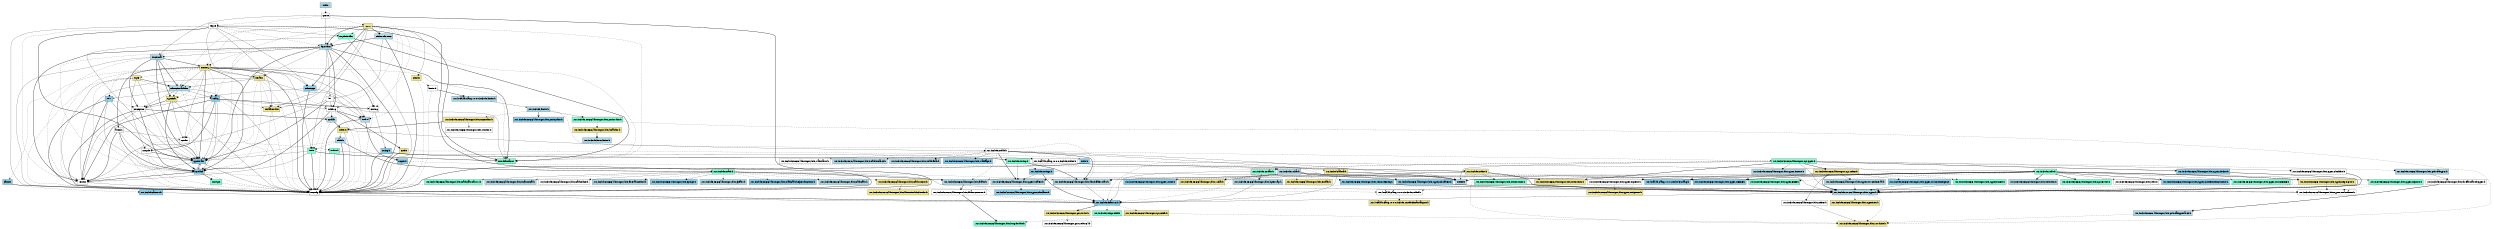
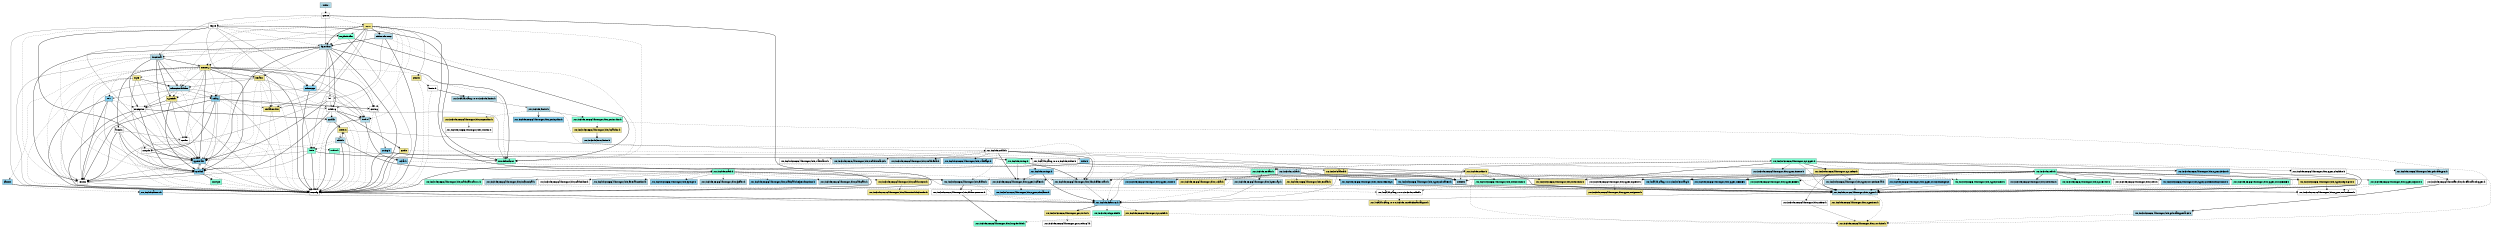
edge "/usr/include/x86_64-linux-gnu/bits/xopen_lim.h" -> "stdlib.h": now "math.h" -> "stdlib.h"
node "xopen.h": label "xopen.h" -> "wchar.h"
node "/usr/include/x86_64-linux-gnu/bits/thread-shared-types.h": label "/usr/include/x86_64-linux-gnu/bits/thread-shared-types.h" -> "/usr/include/x86_64-linux-fast/bits/thread-shared-types.h"
